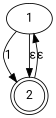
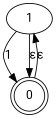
node "2": label "2" -> "0"
